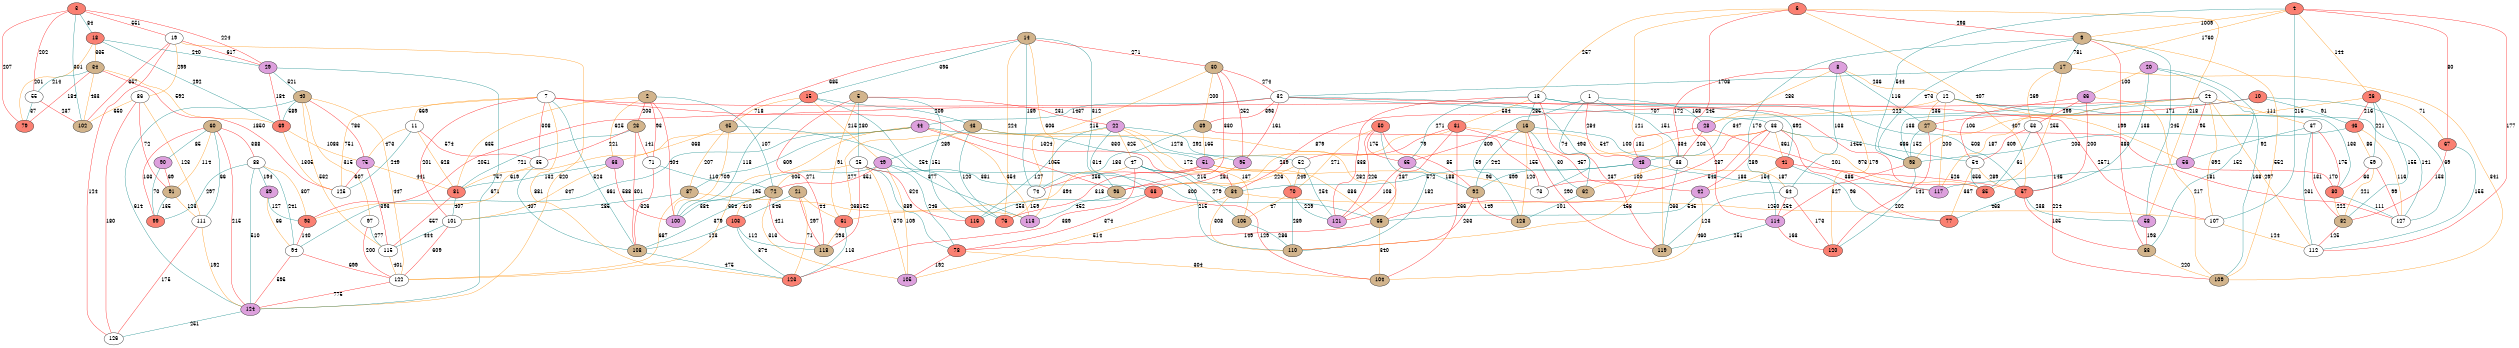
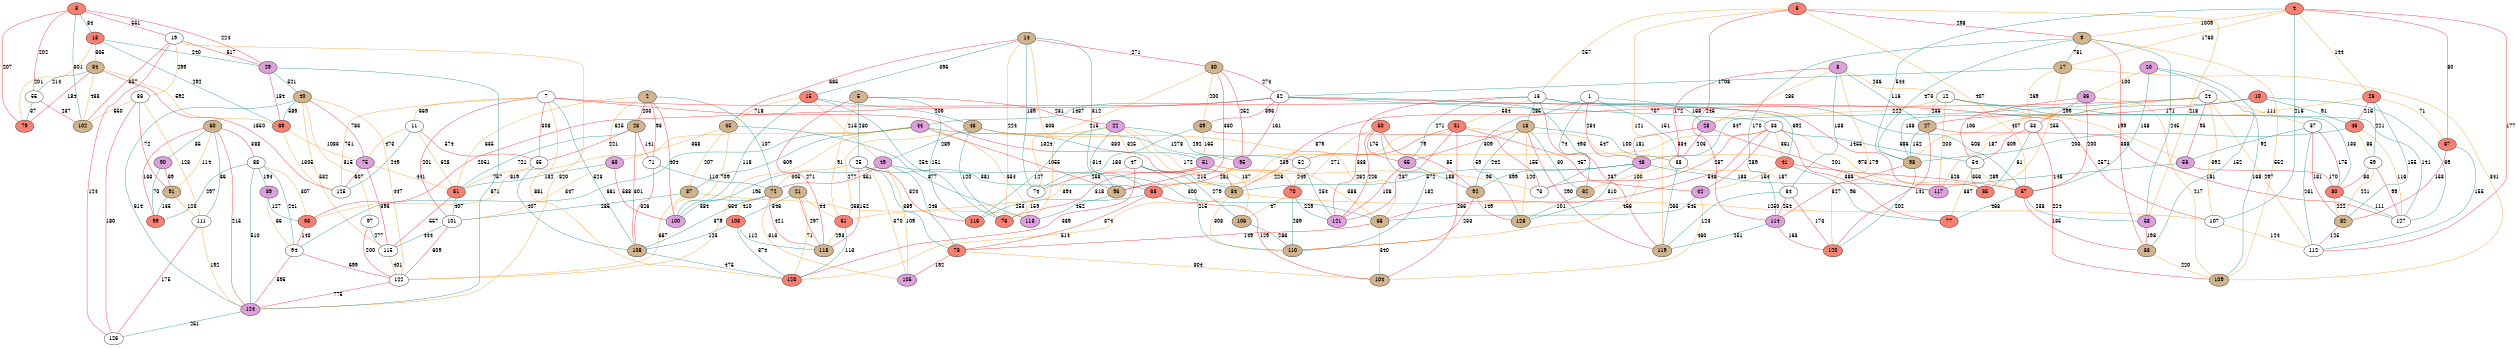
edge "48" -- "128": added, label "310"
edge "84" -- "105": now "84" -- "123"
